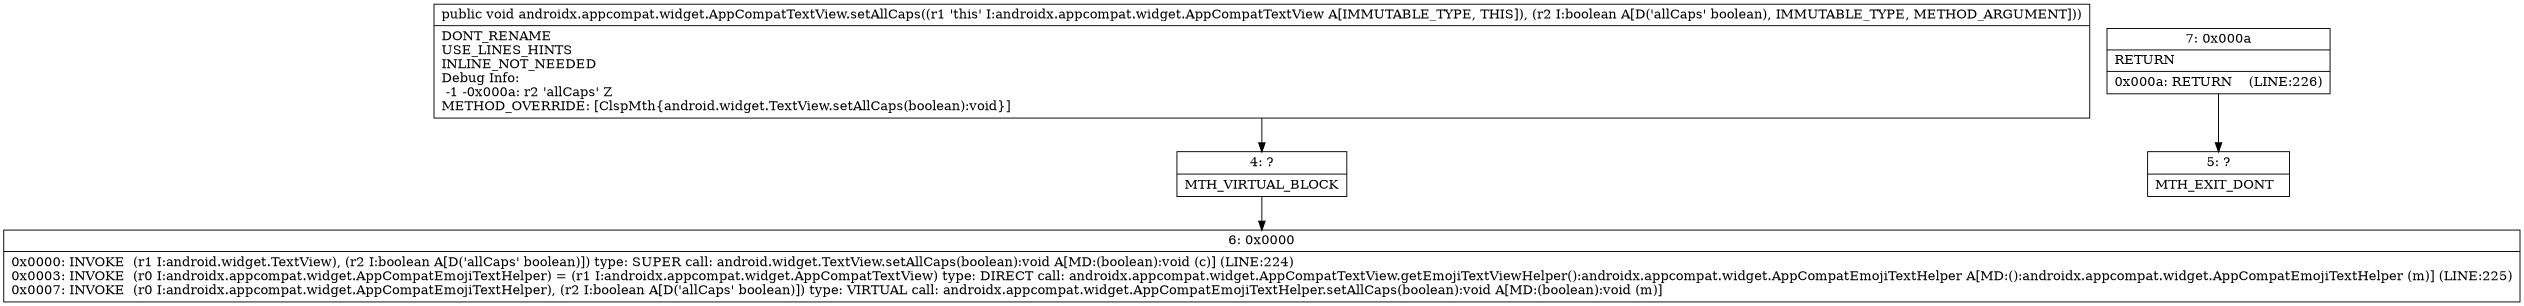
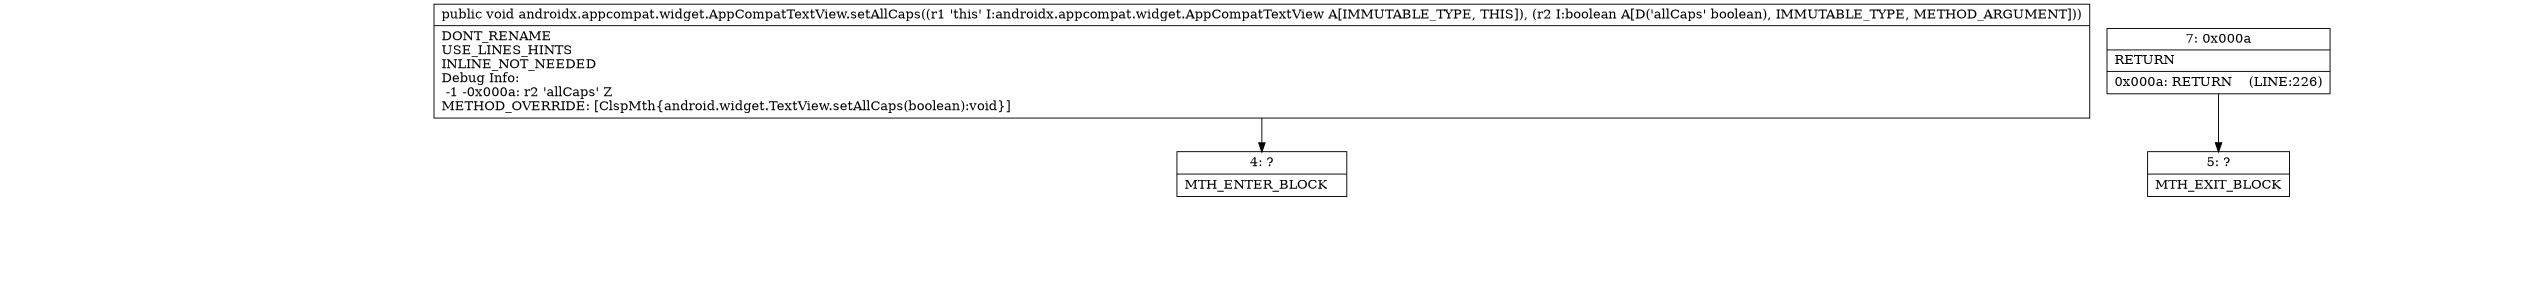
node "4: ?": text "MTH_VIRTUAL_BLOCK" -> "MTH_ENTER_BLOCK"
node "5: ?": text "MTH_EXIT_DONT" -> "MTH_EXIT_BLOCK"
node "6: 0x0000": removed
